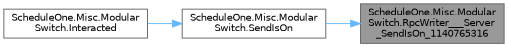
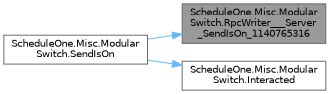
edge "ScheduleOne.Misc.Modular Switch.Interacted" -> "ScheduleOne.Misc.Modular Switch.SendIsOn": reversed
